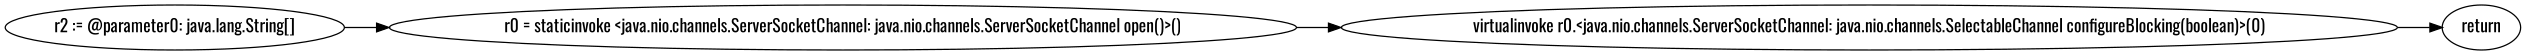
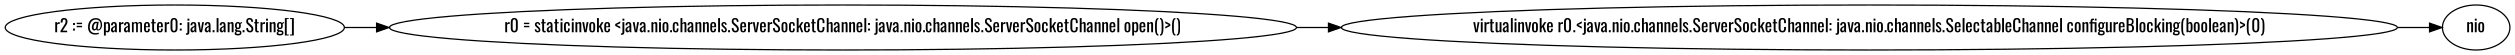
node "return": label "return" -> "nio"
